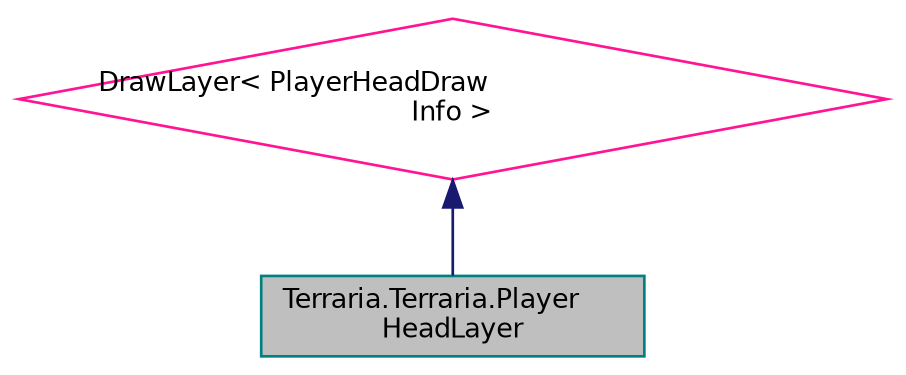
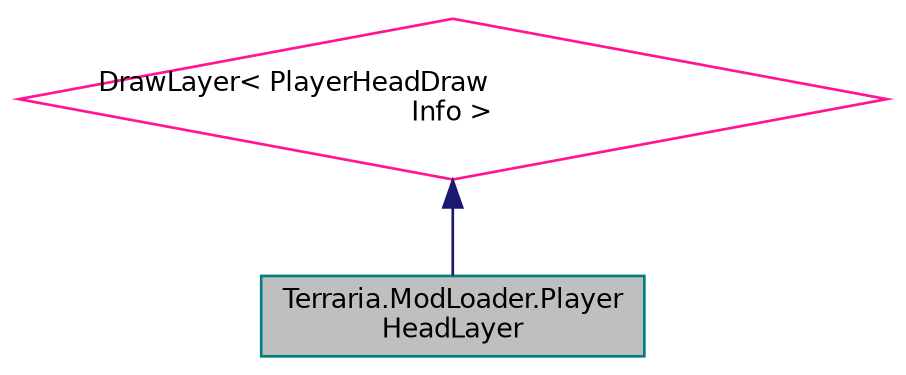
node "Terraria.Terraria.Player HeadLayer": label "Terraria.Terraria.Player HeadLayer" -> "Terraria.ModLoader.Player HeadLayer"
